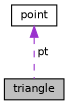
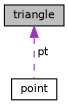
edge "triangle" -> "point": reversed
